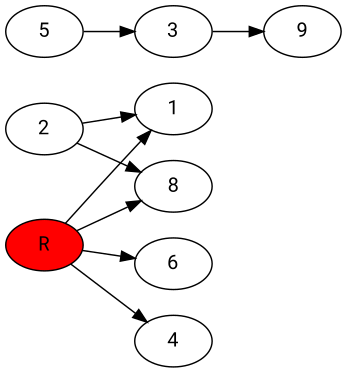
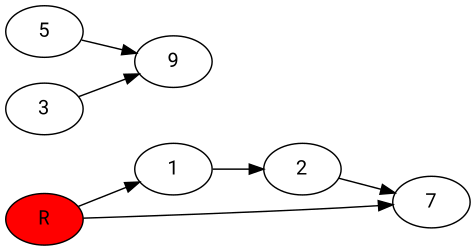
edge "5" -> "3": now "5" -> "9"
edge "2" -> "1": reversed
node "8": label "8" -> "7"
node "6": removed
node "4": removed
